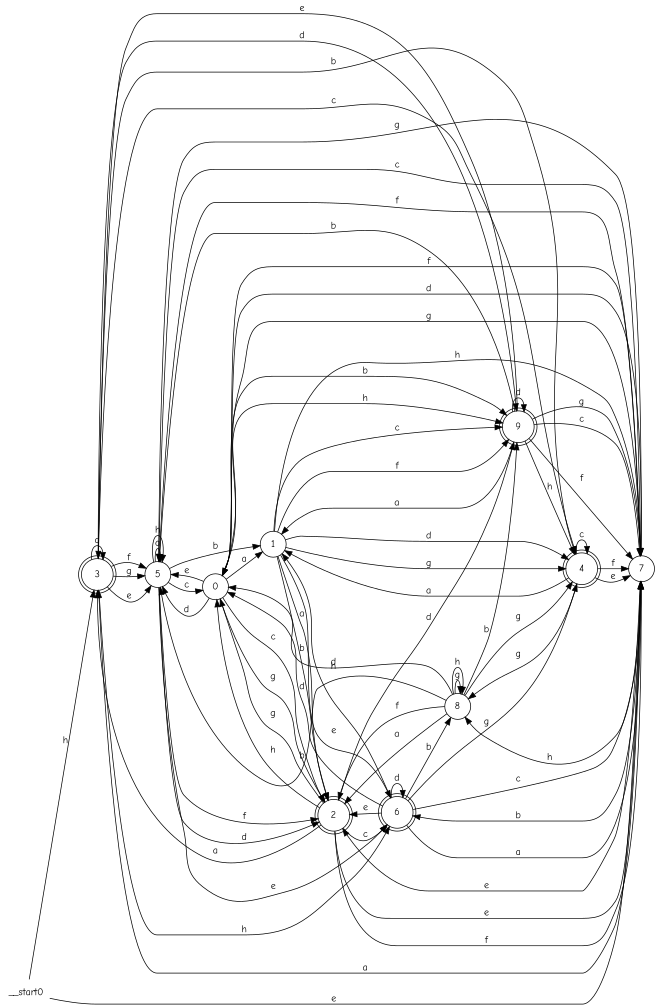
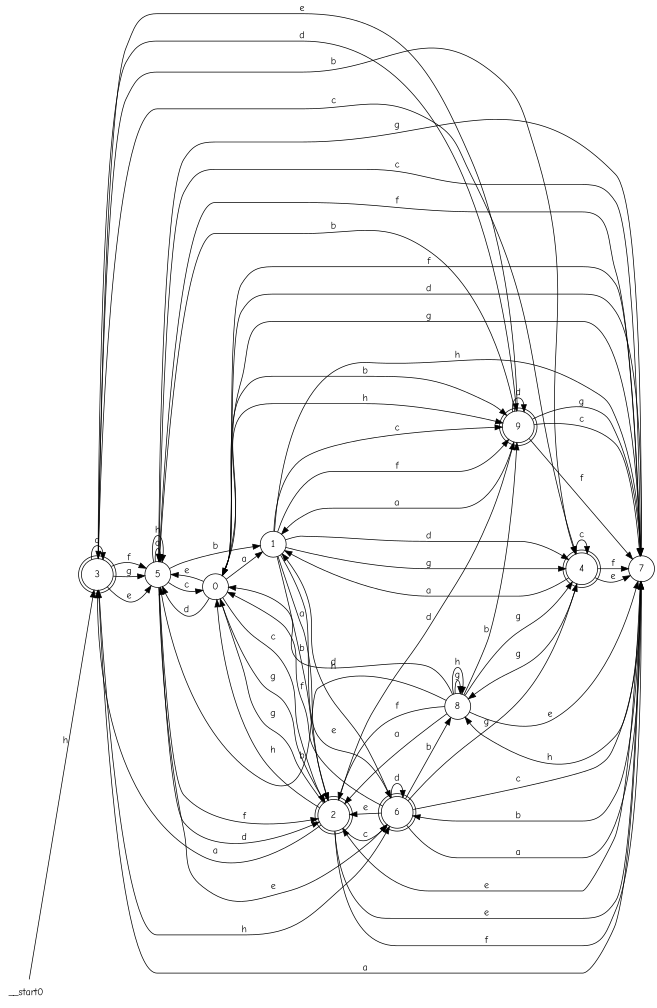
edge "9" -> "4": removed, label "h"
edge "6" -> "0": label "d" -> "f"
edge "__start0" -> "7": now "8" -> "7"
